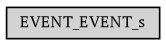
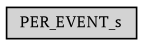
node "EVENT_EVENT_s": label "EVENT_EVENT_s" -> "PER_EVENT_s"
